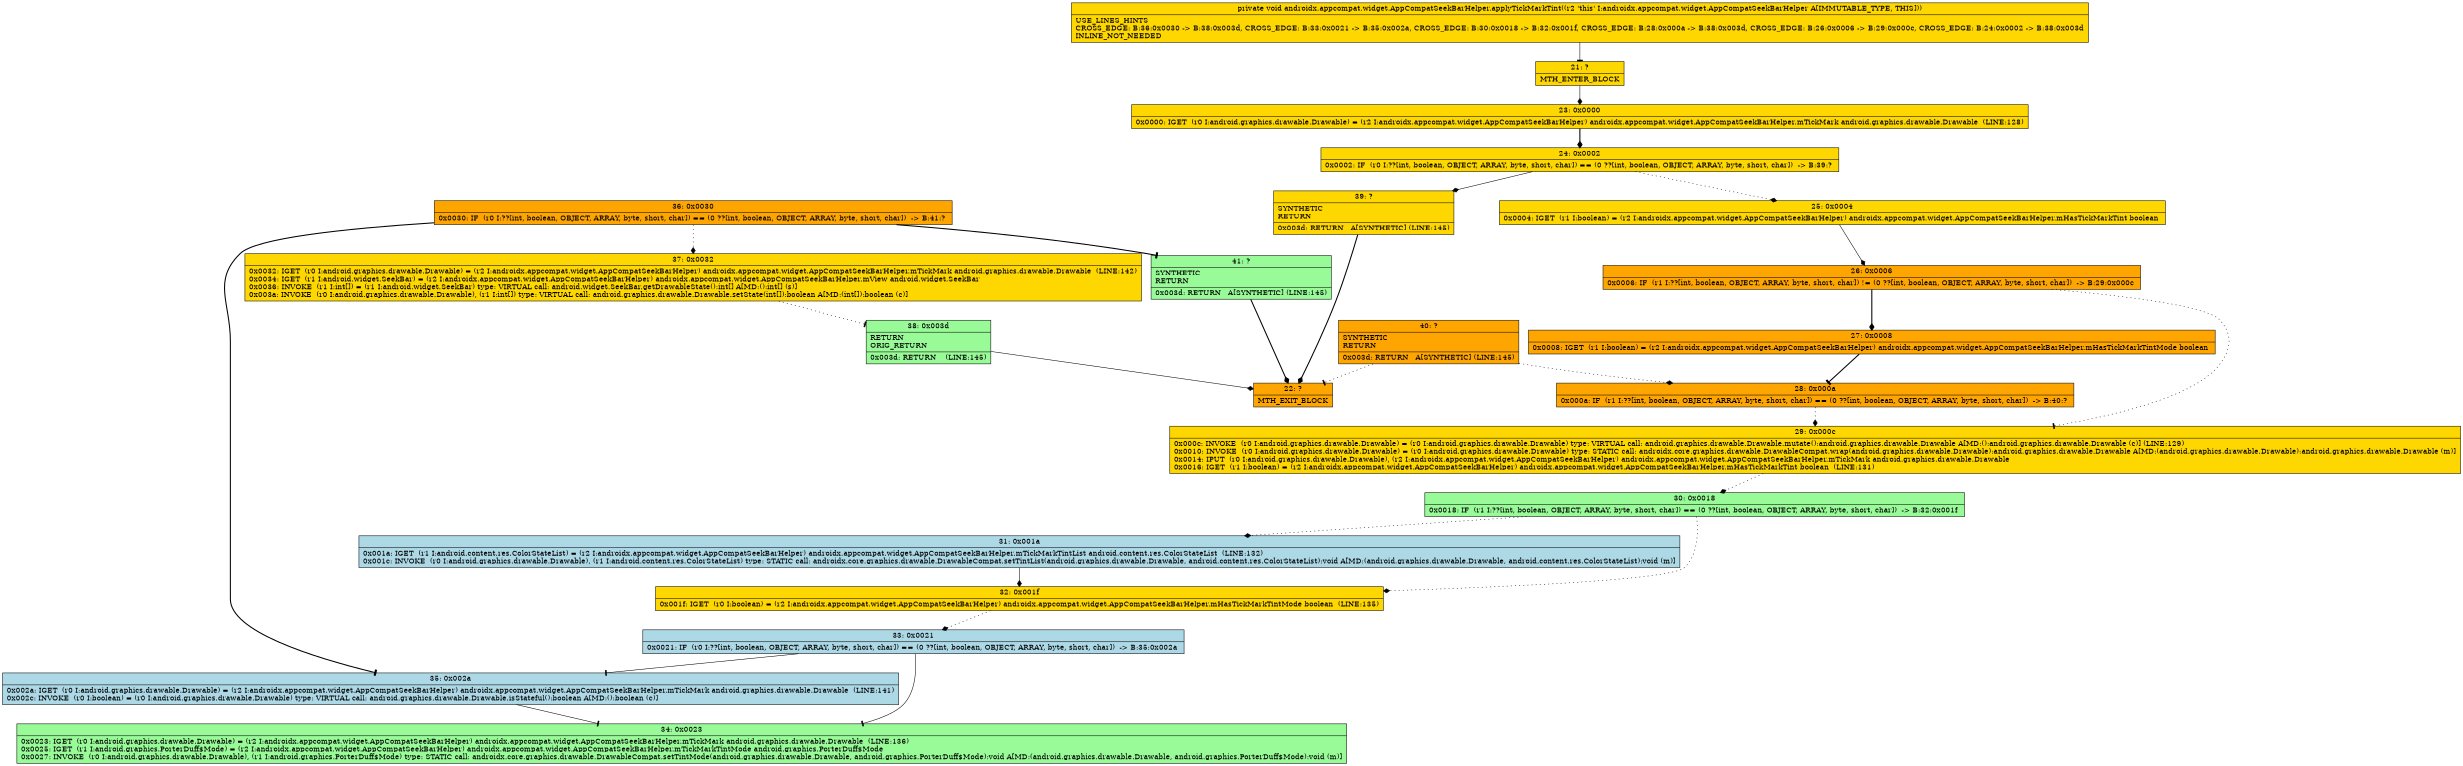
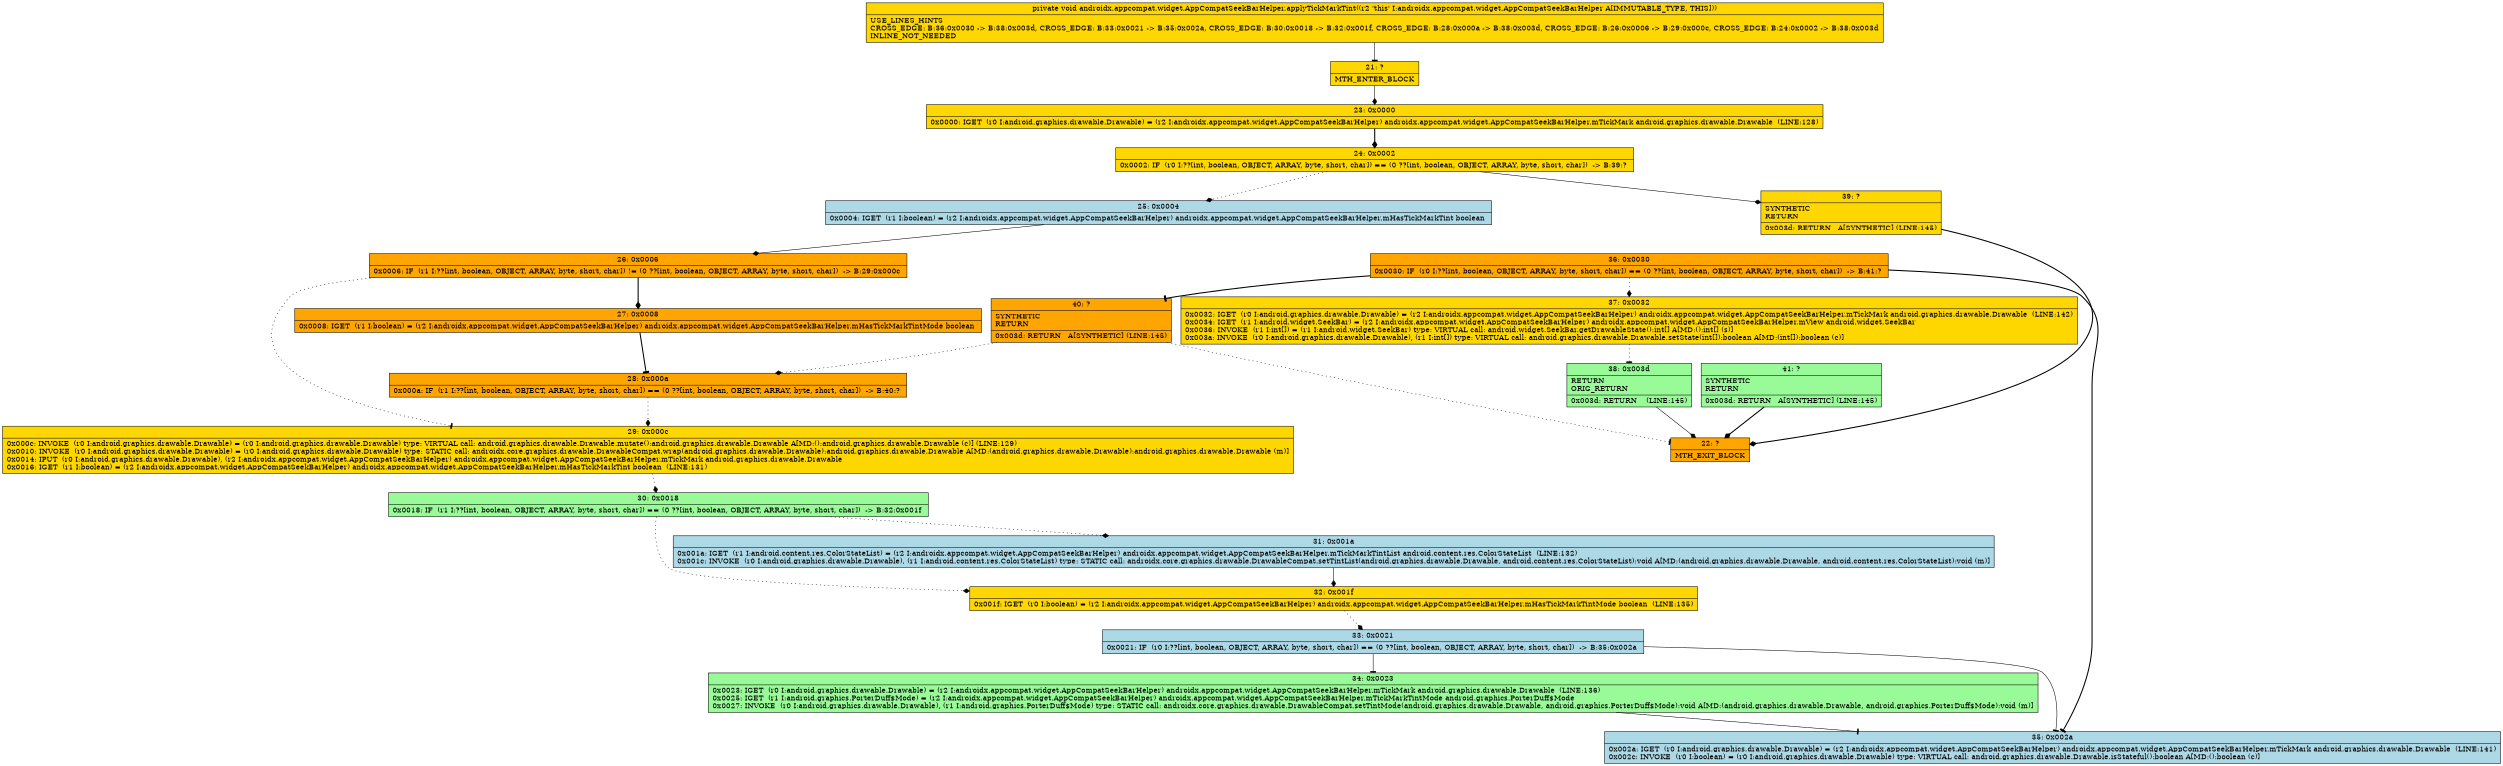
node "25: 0x0004": fillcolor gold -> lightblue
edge "36: 0x0030" -> "41: ?": now "36: 0x0030" -> "40: ?"
edge "35: 0x002a" -> "34: 0x0023": reversed
